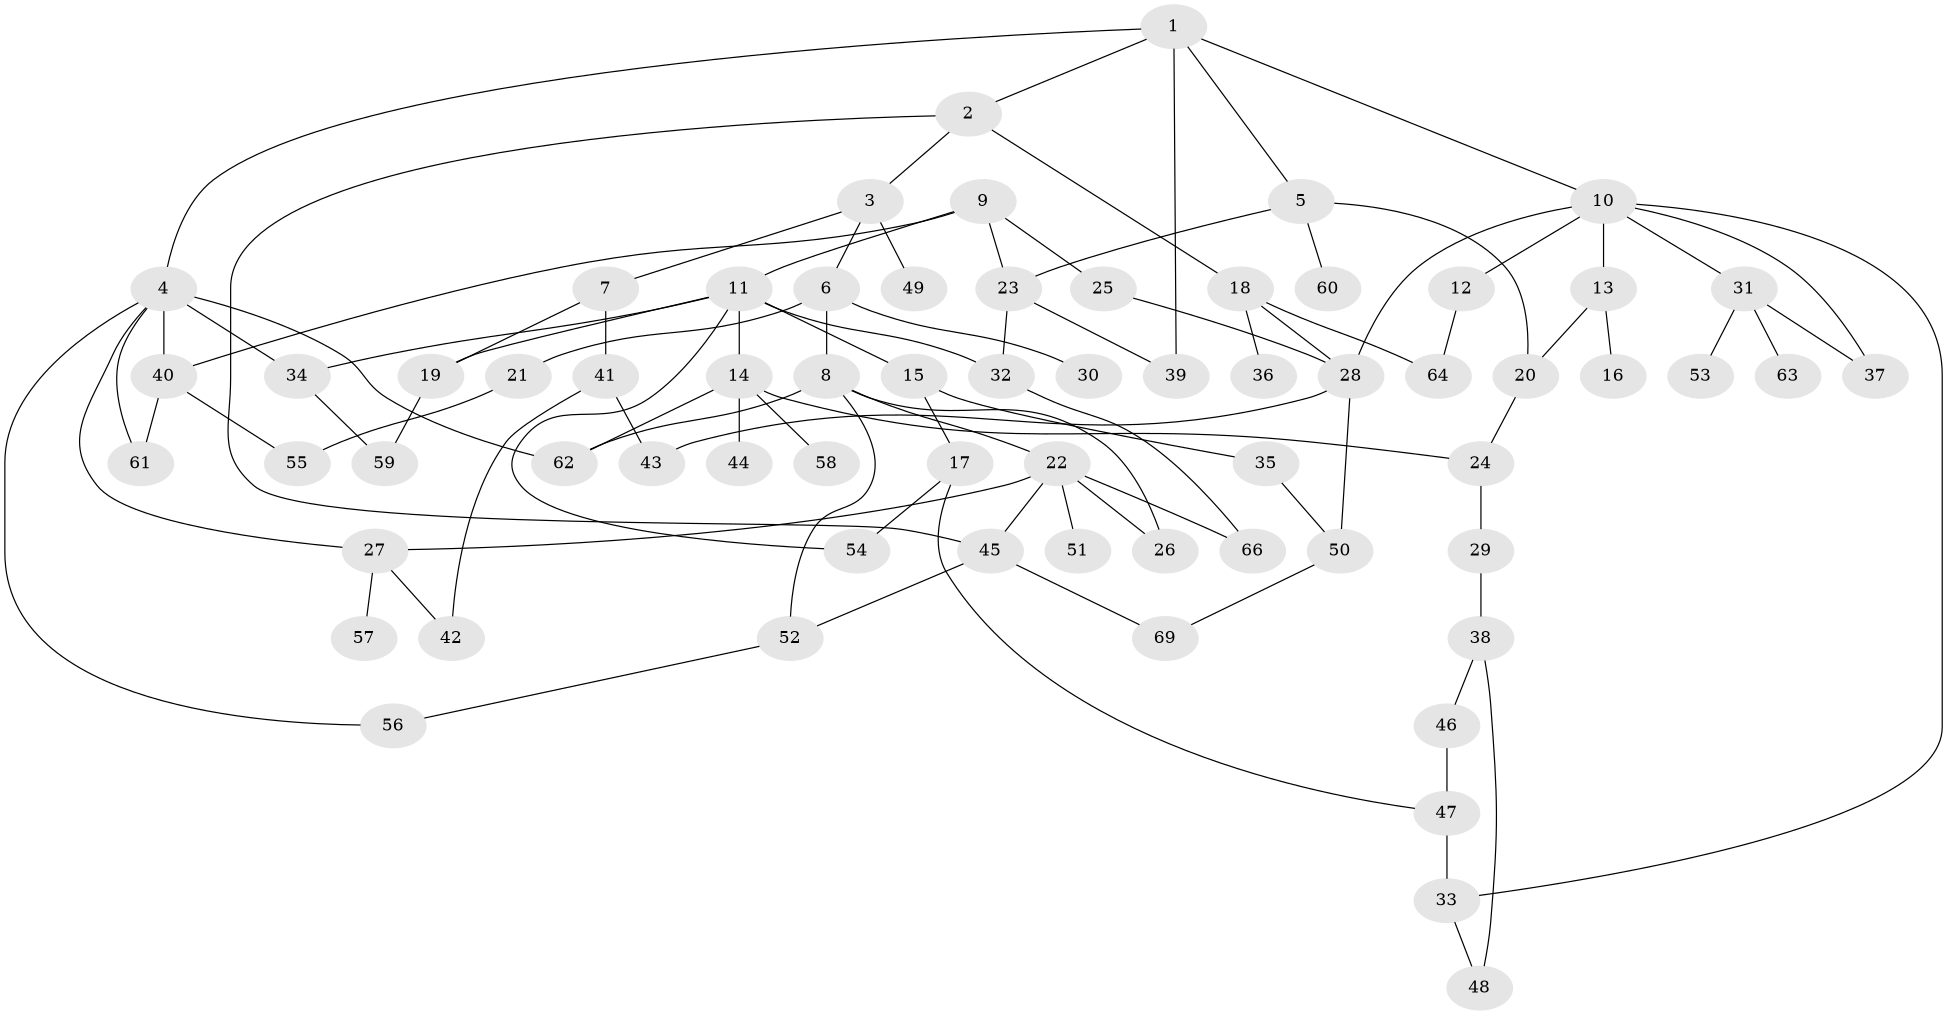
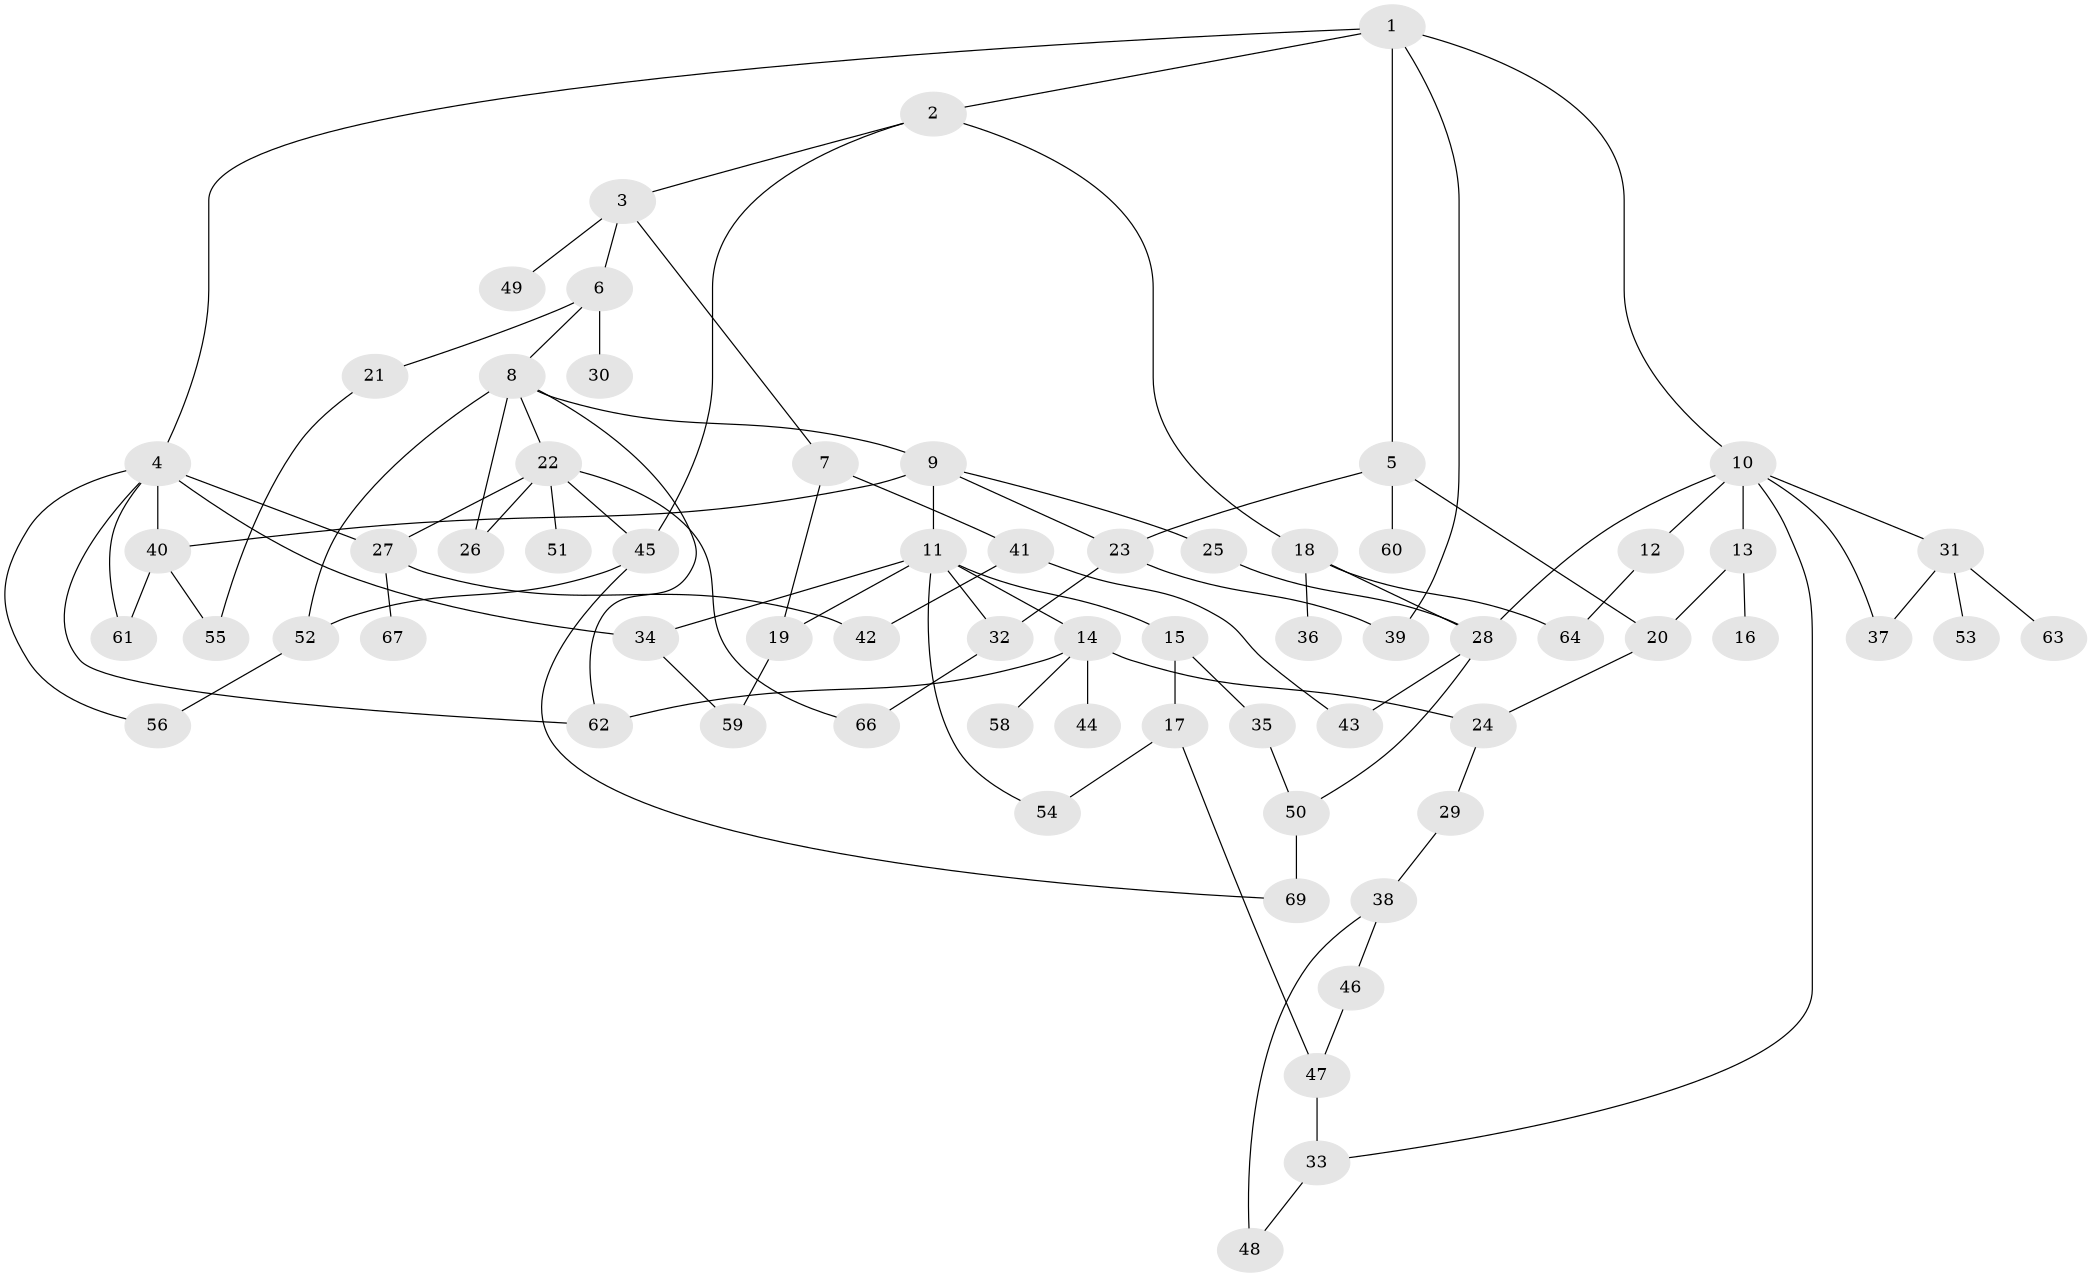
edge "8" -- "9": added
node "57": label "57" -> "67"
